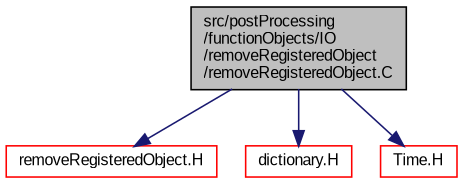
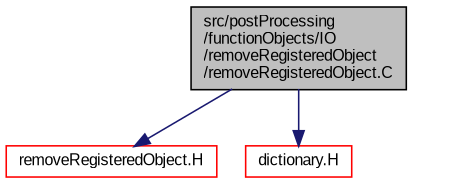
node "Time.H": removed
